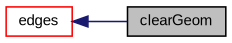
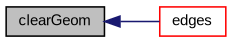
edge "clearGeom" -> "edges": reversed
